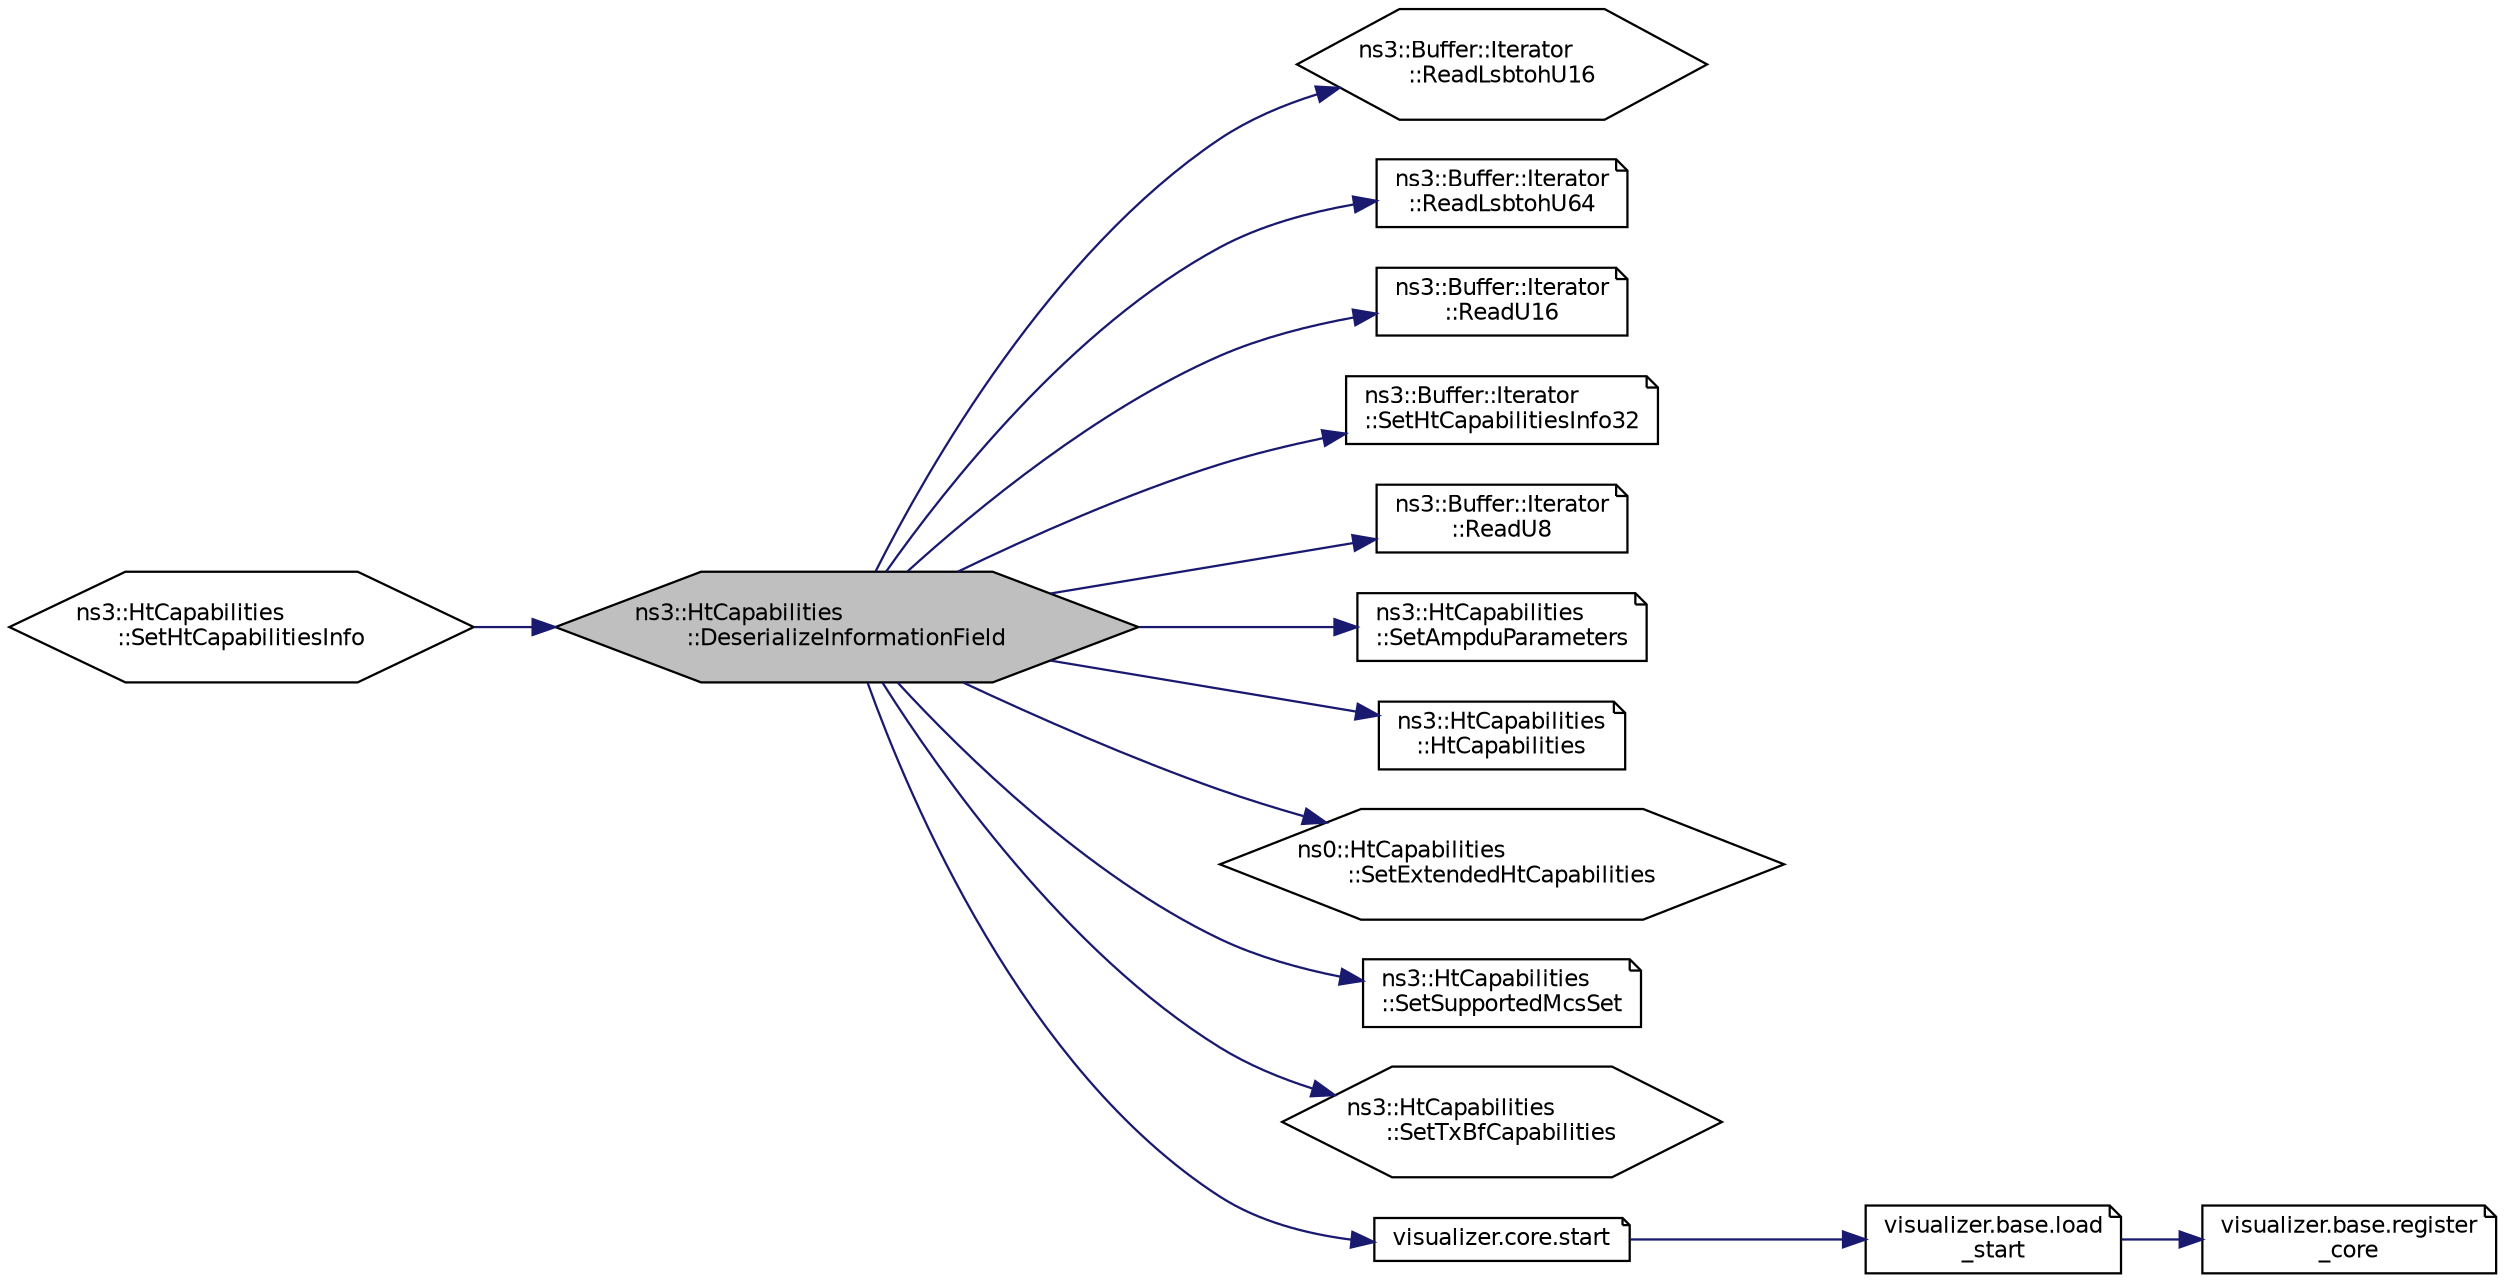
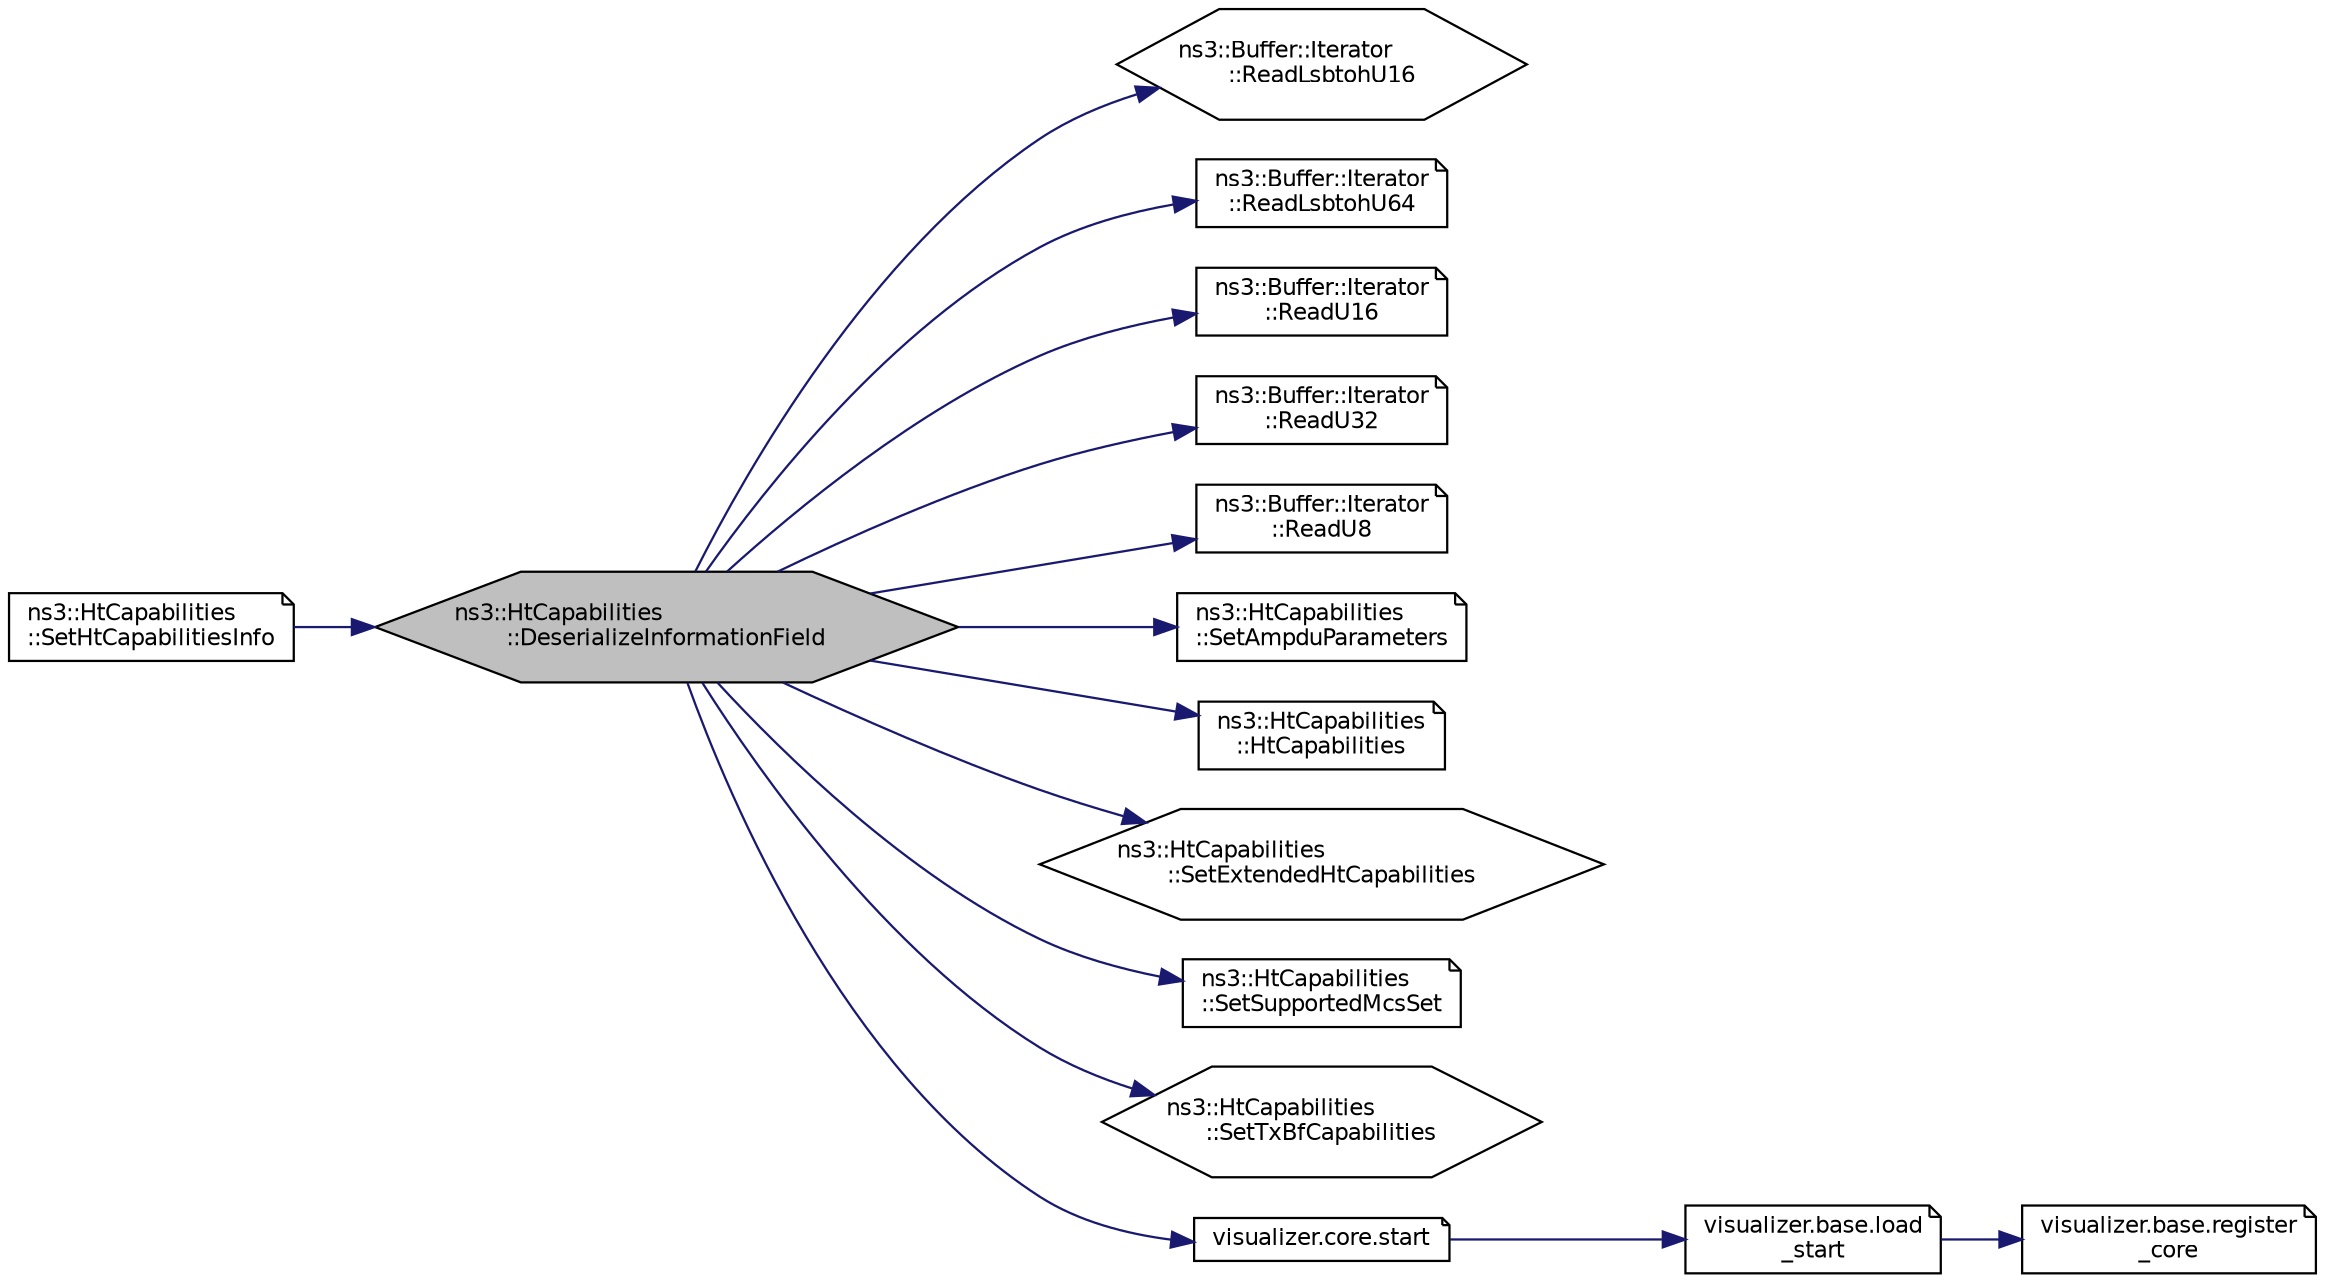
node "ns3::Buffer::Iterator ::SetHtCapabilitiesInfo32": label "ns3::Buffer::Iterator ::SetHtCapabilitiesInfo32" -> "ns3::Buffer::Iterator ::ReadU32"
node "ns3::HtCapabilities ::SetHtCapabilitiesInfo": shape hexagon -> note
node "ns0::HtCapabilities ::SetExtendedHtCapabilities": label "ns0::HtCapabilities ::SetExtendedHtCapabilities" -> "ns3::HtCapabilities ::SetExtendedHtCapabilities"
